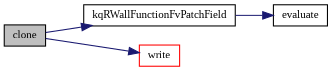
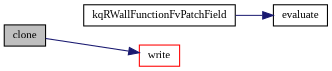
edge "clone" -> "kqRWallFunctionFvPatchField": removed
